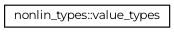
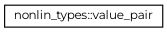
node "nonlin_types::value_types": label "nonlin_types::value_types" -> "nonlin_types::value_pair"
